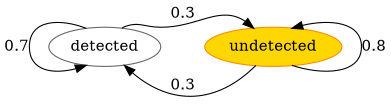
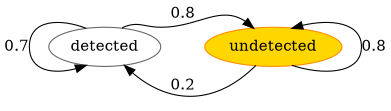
edge "detected" -> "undetected": label "0.3" -> "0.8"
edge "undetected" -> "detected": label "0.3" -> "0.2"
